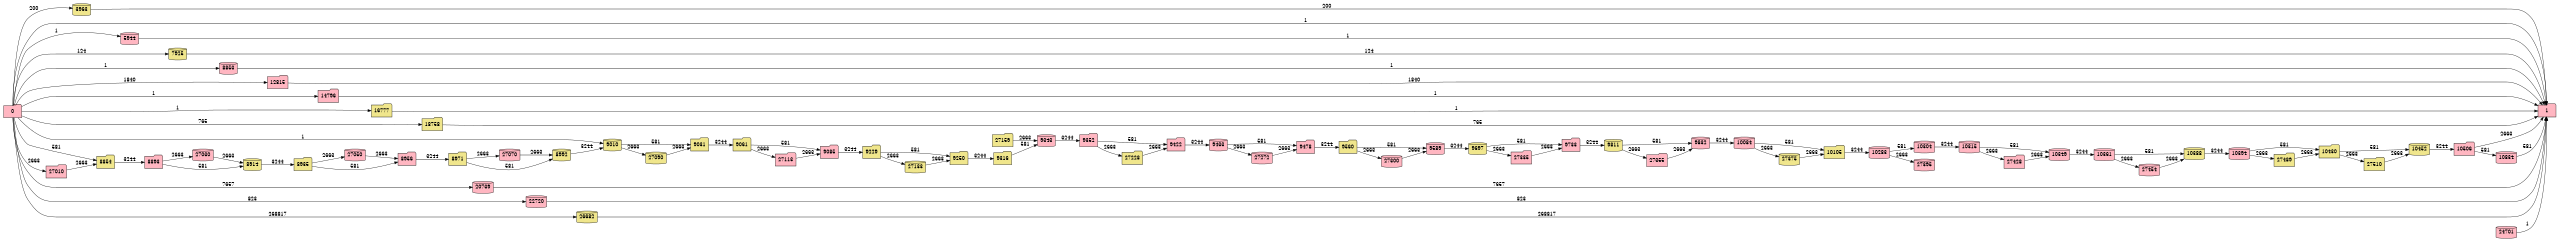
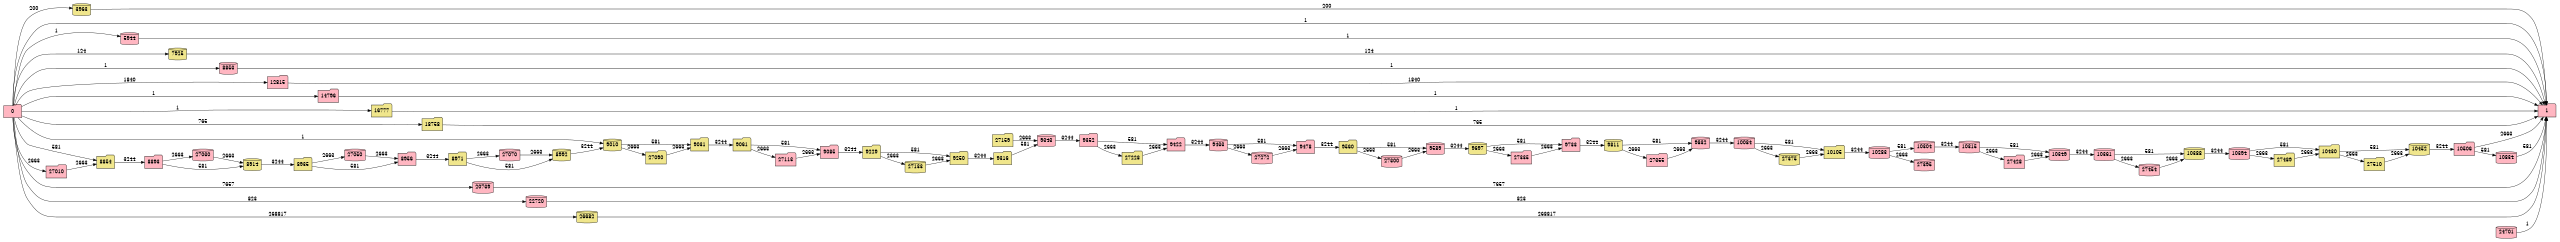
node "27090": shape cylinder -> folder
